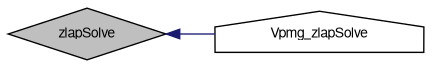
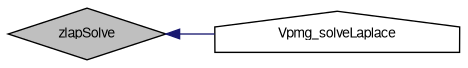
node "Vpmg_zlapSolve": label "Vpmg_zlapSolve" -> "Vpmg_solveLaplace"
